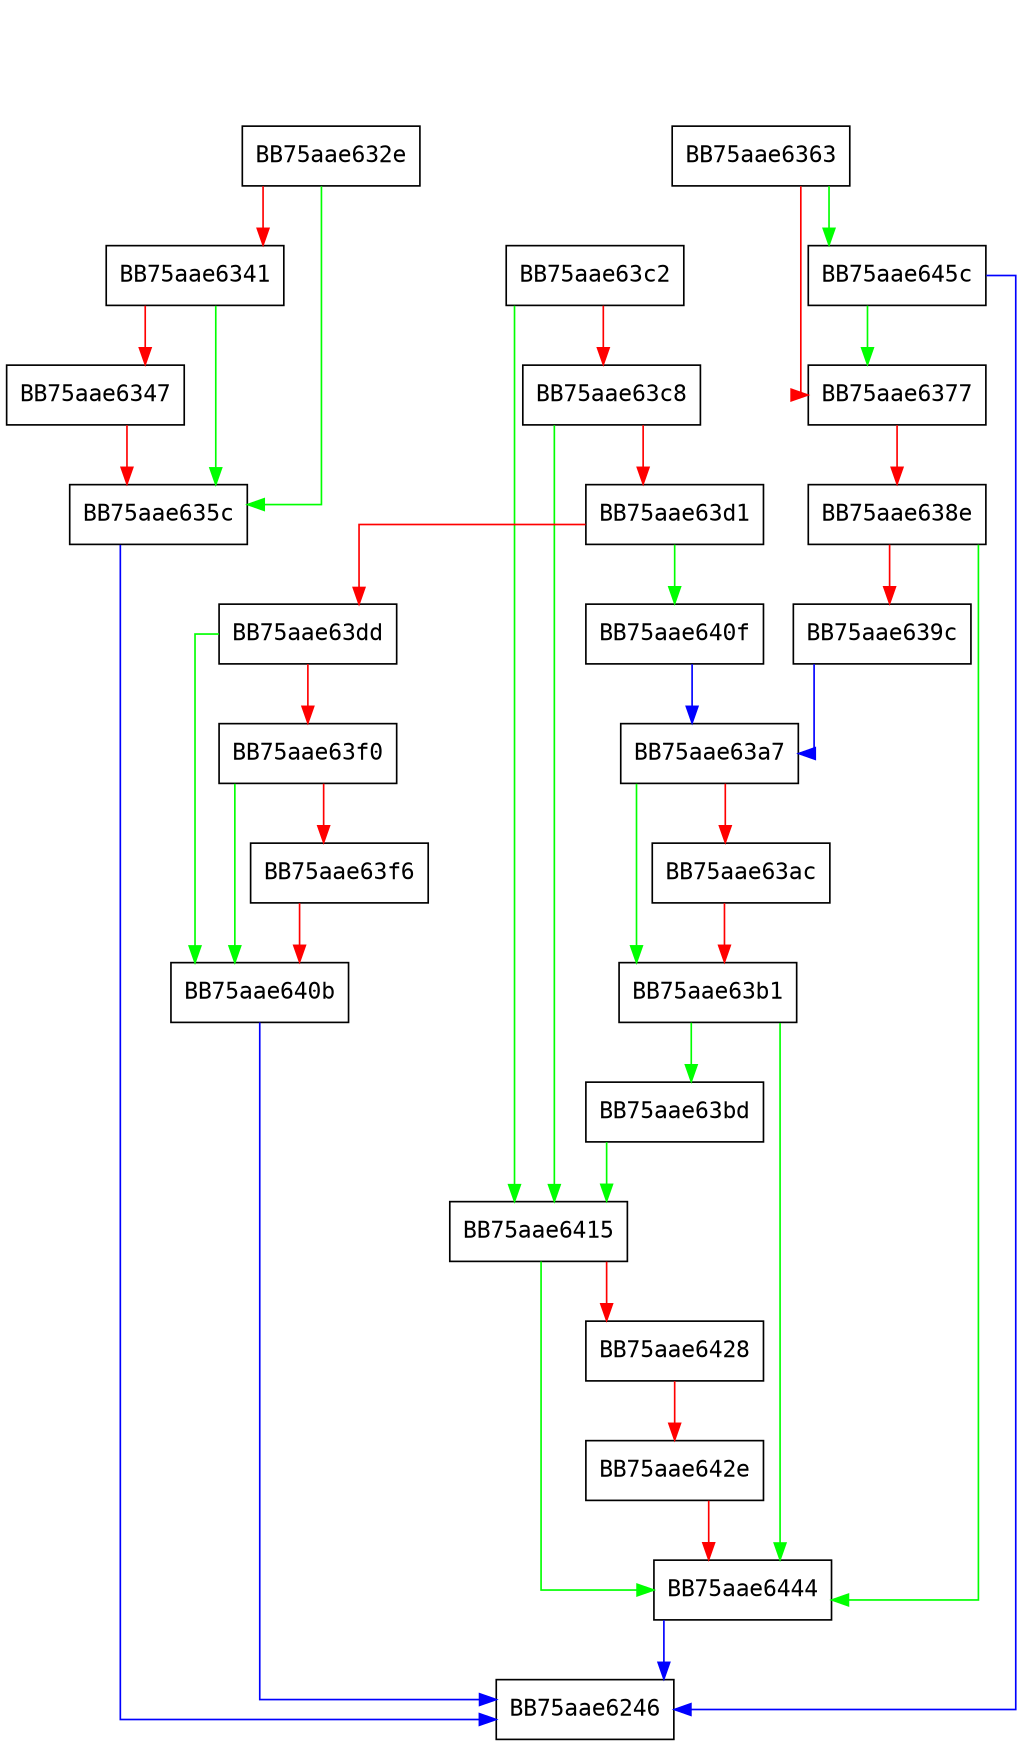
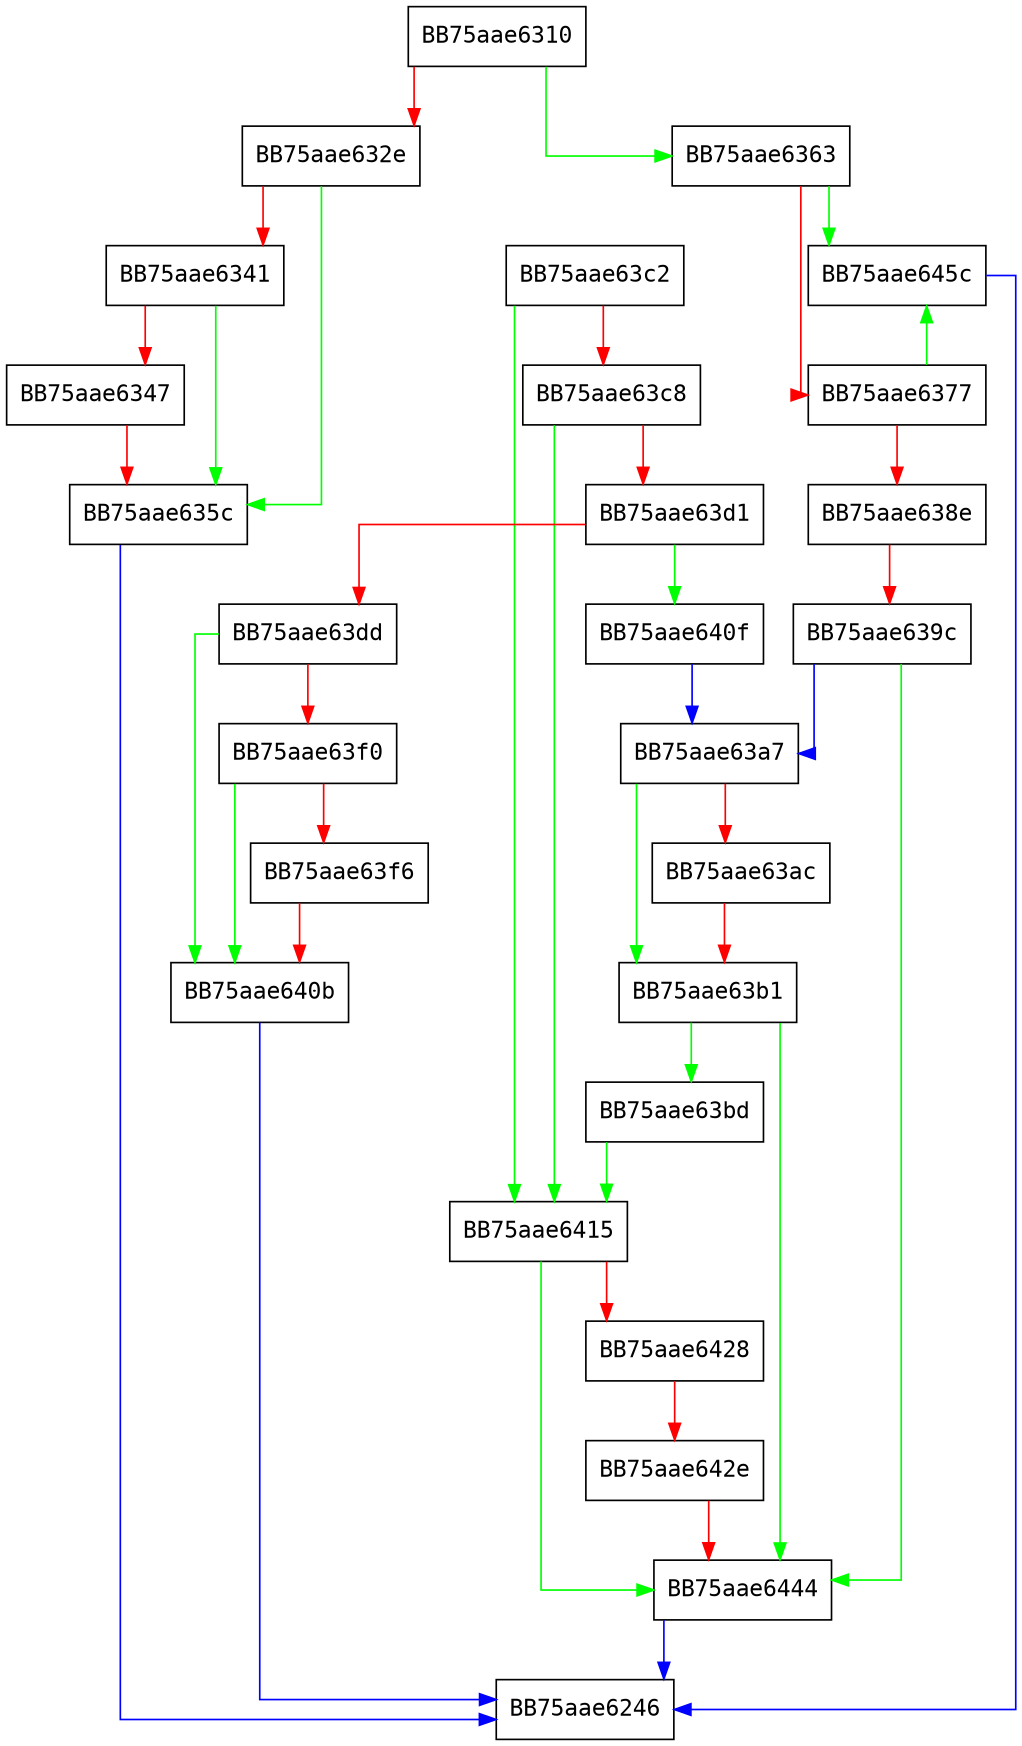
node "BB75aae6310": added
edge "BB75aae645c" -> "BB75aae6377": reversed
edge "BB75aae638e" -> "BB75aae6444": now "BB75aae639c" -> "BB75aae6444"
